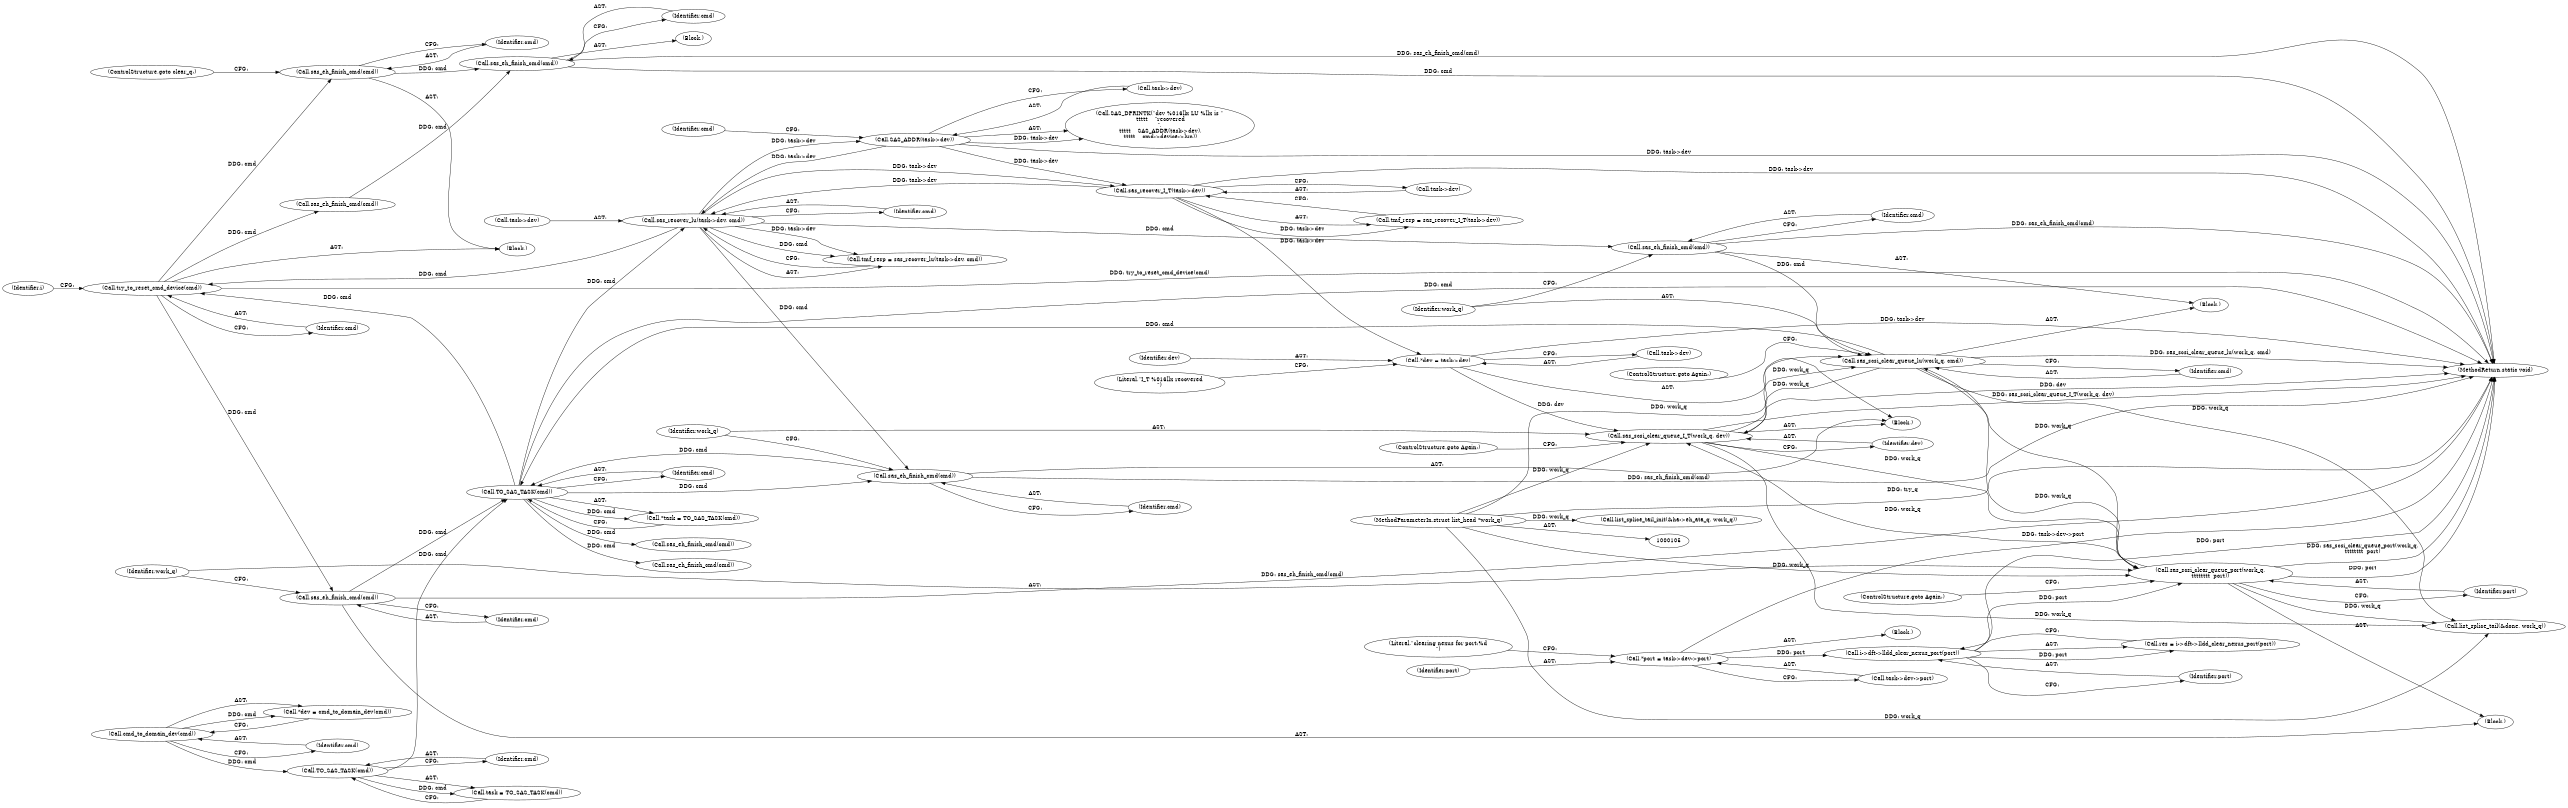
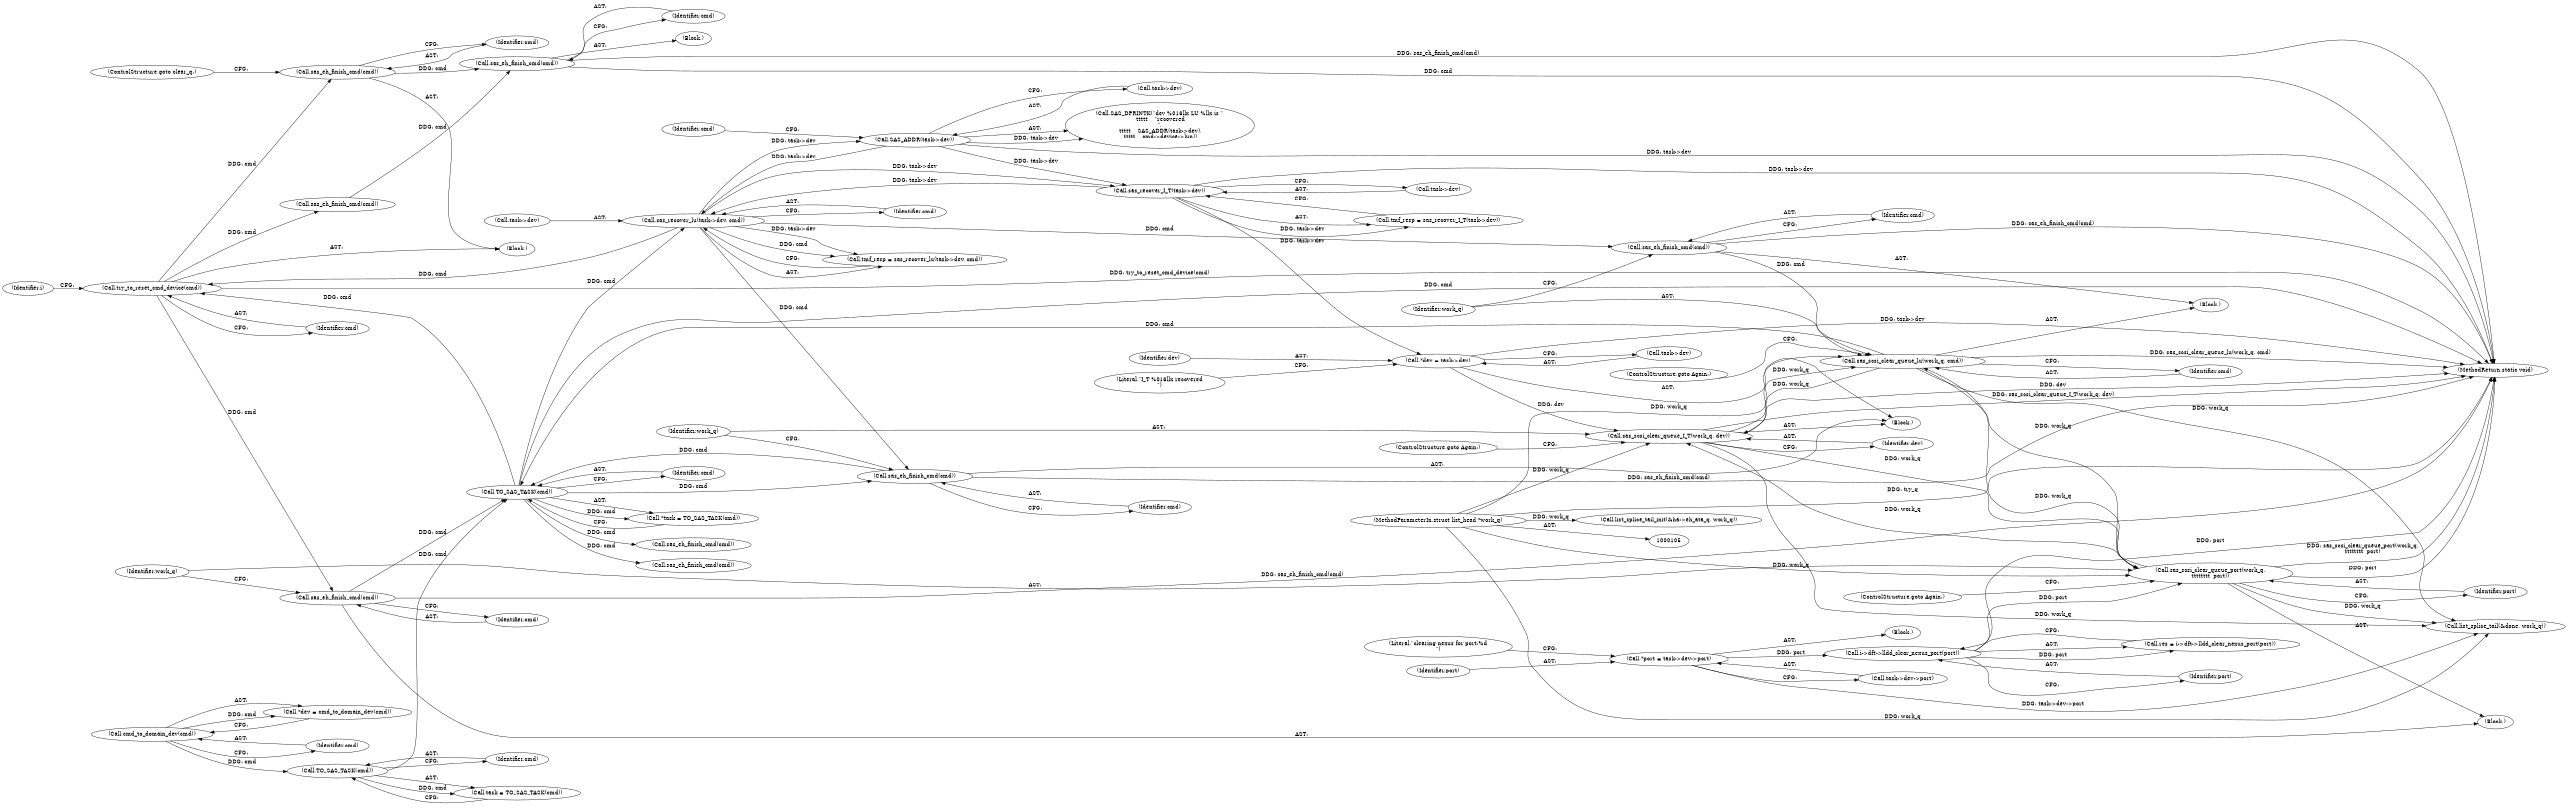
edge "(Call,*port = task->dev->port)" -> "(MethodReturn,static void)": now "(Call,*port = task->dev->port)" -> "(Call,list_splice_tail(&done, work_q))"
